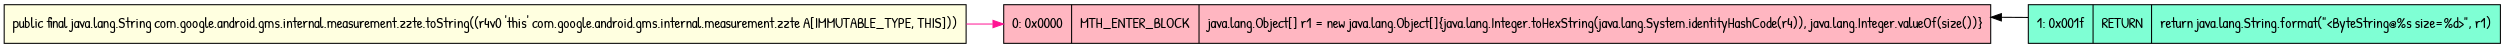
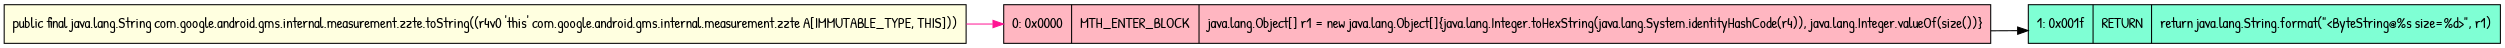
edge "1: 0x001f" -> "0: 0x0000": reversed
